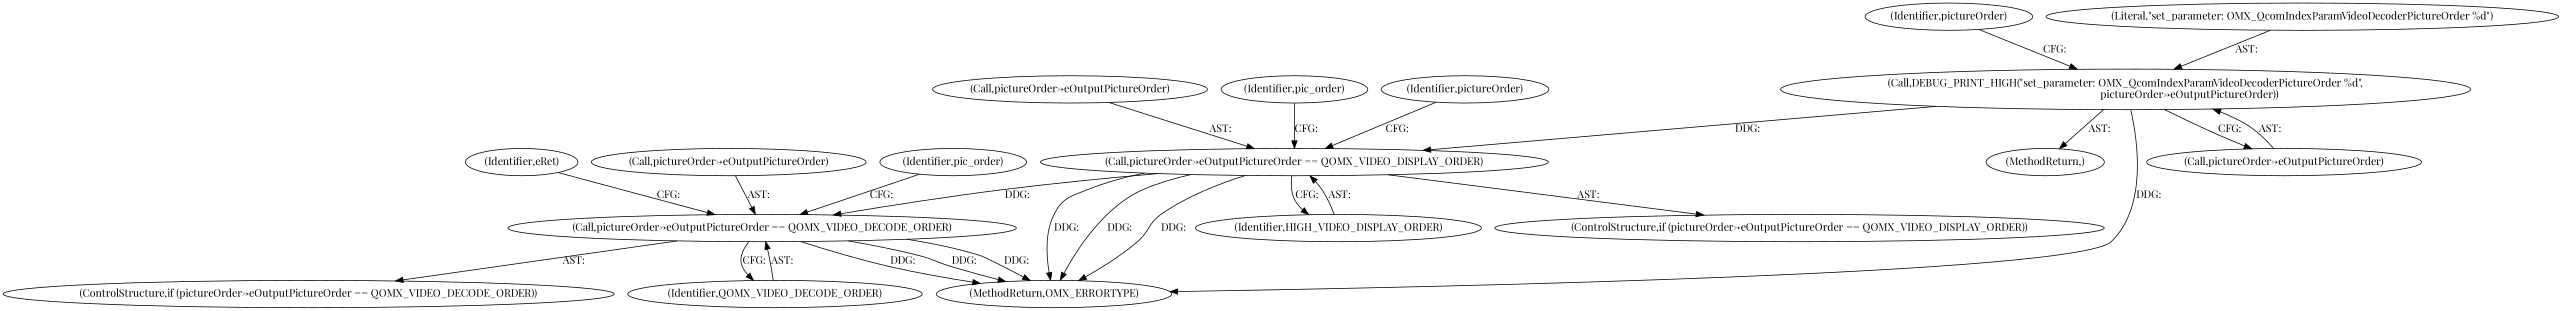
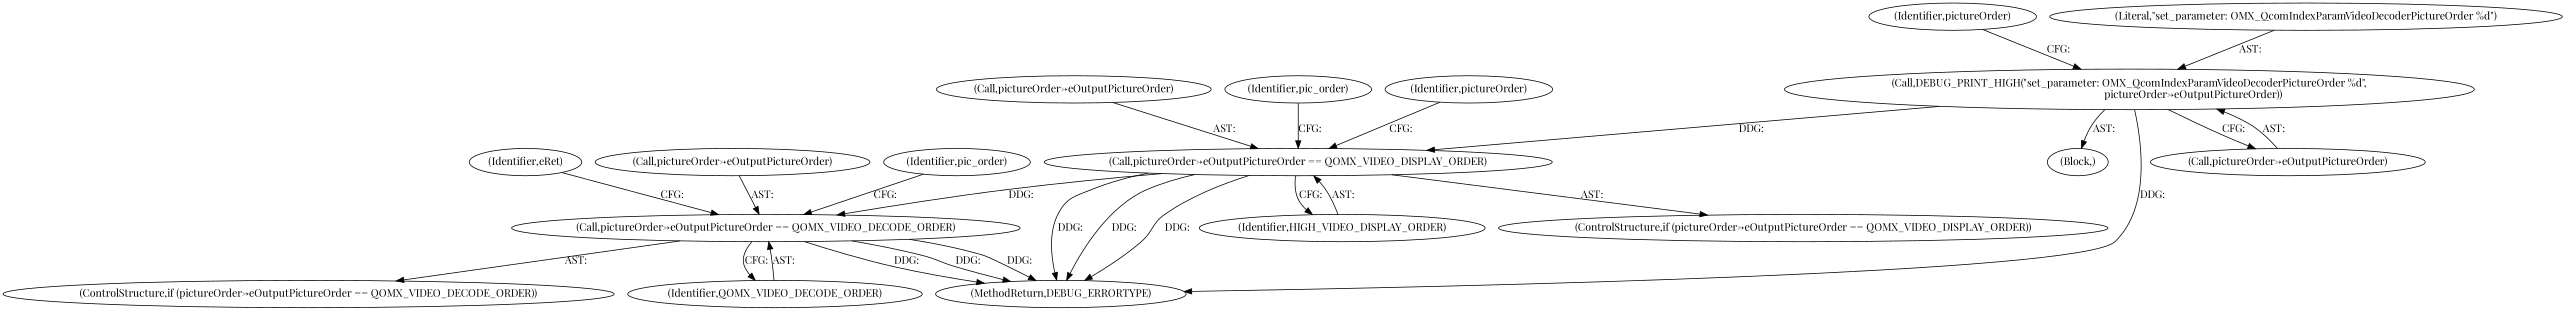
node "(MethodReturn,)": label "(MethodReturn,)" -> "(Block,)"
node "(MethodReturn,OMX_ERRORTYPE)": label "(MethodReturn,OMX_ERRORTYPE)" -> "(MethodReturn,DEBUG_ERRORTYPE)"
